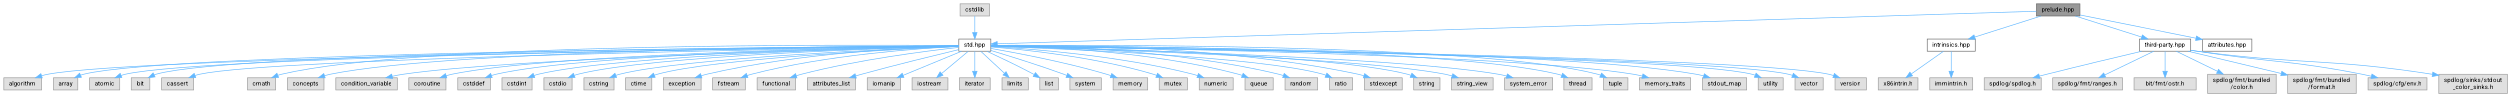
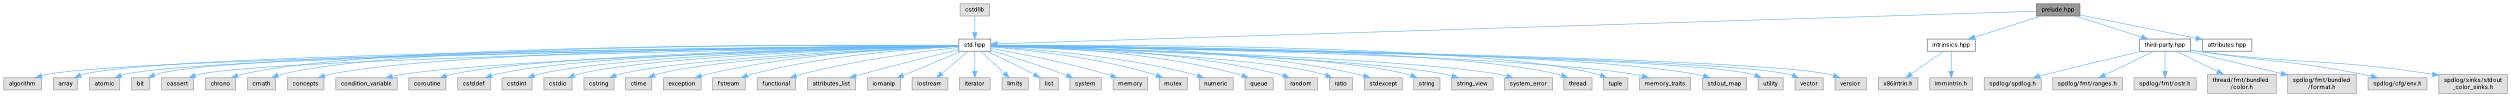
node "chrono": added
node "bit/fmt/ostr.h": label "bit/fmt/ostr.h" -> "spdlog/fmt/ostr.h"
node "spdlog/fmt/bundled /color.h": label "spdlog/fmt/bundled /color.h" -> "thread/fmt/bundled /color.h"
